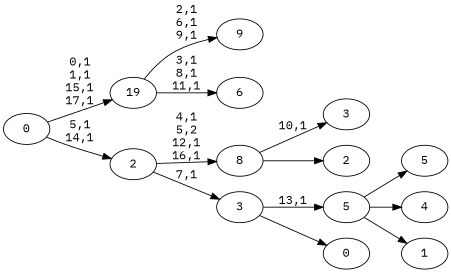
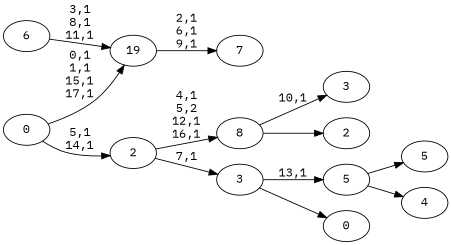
node "9": label "9" -> "7"
edge "19" -> "6": reversed
node "1": removed
